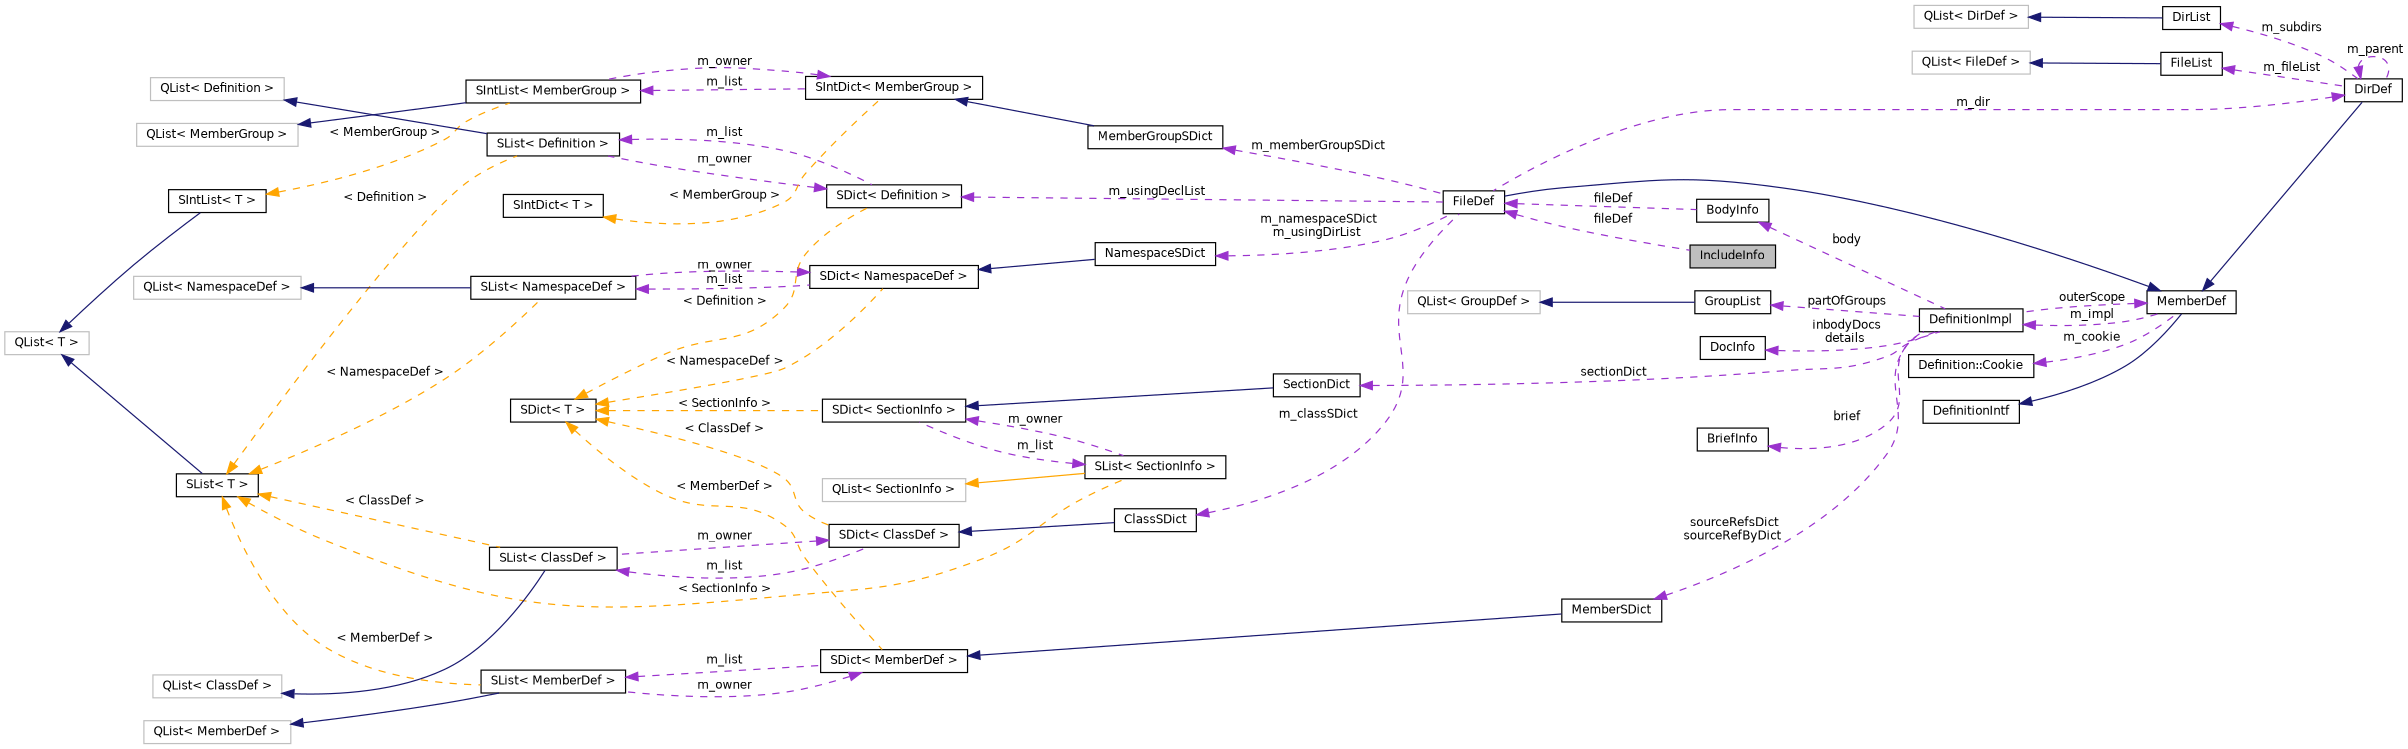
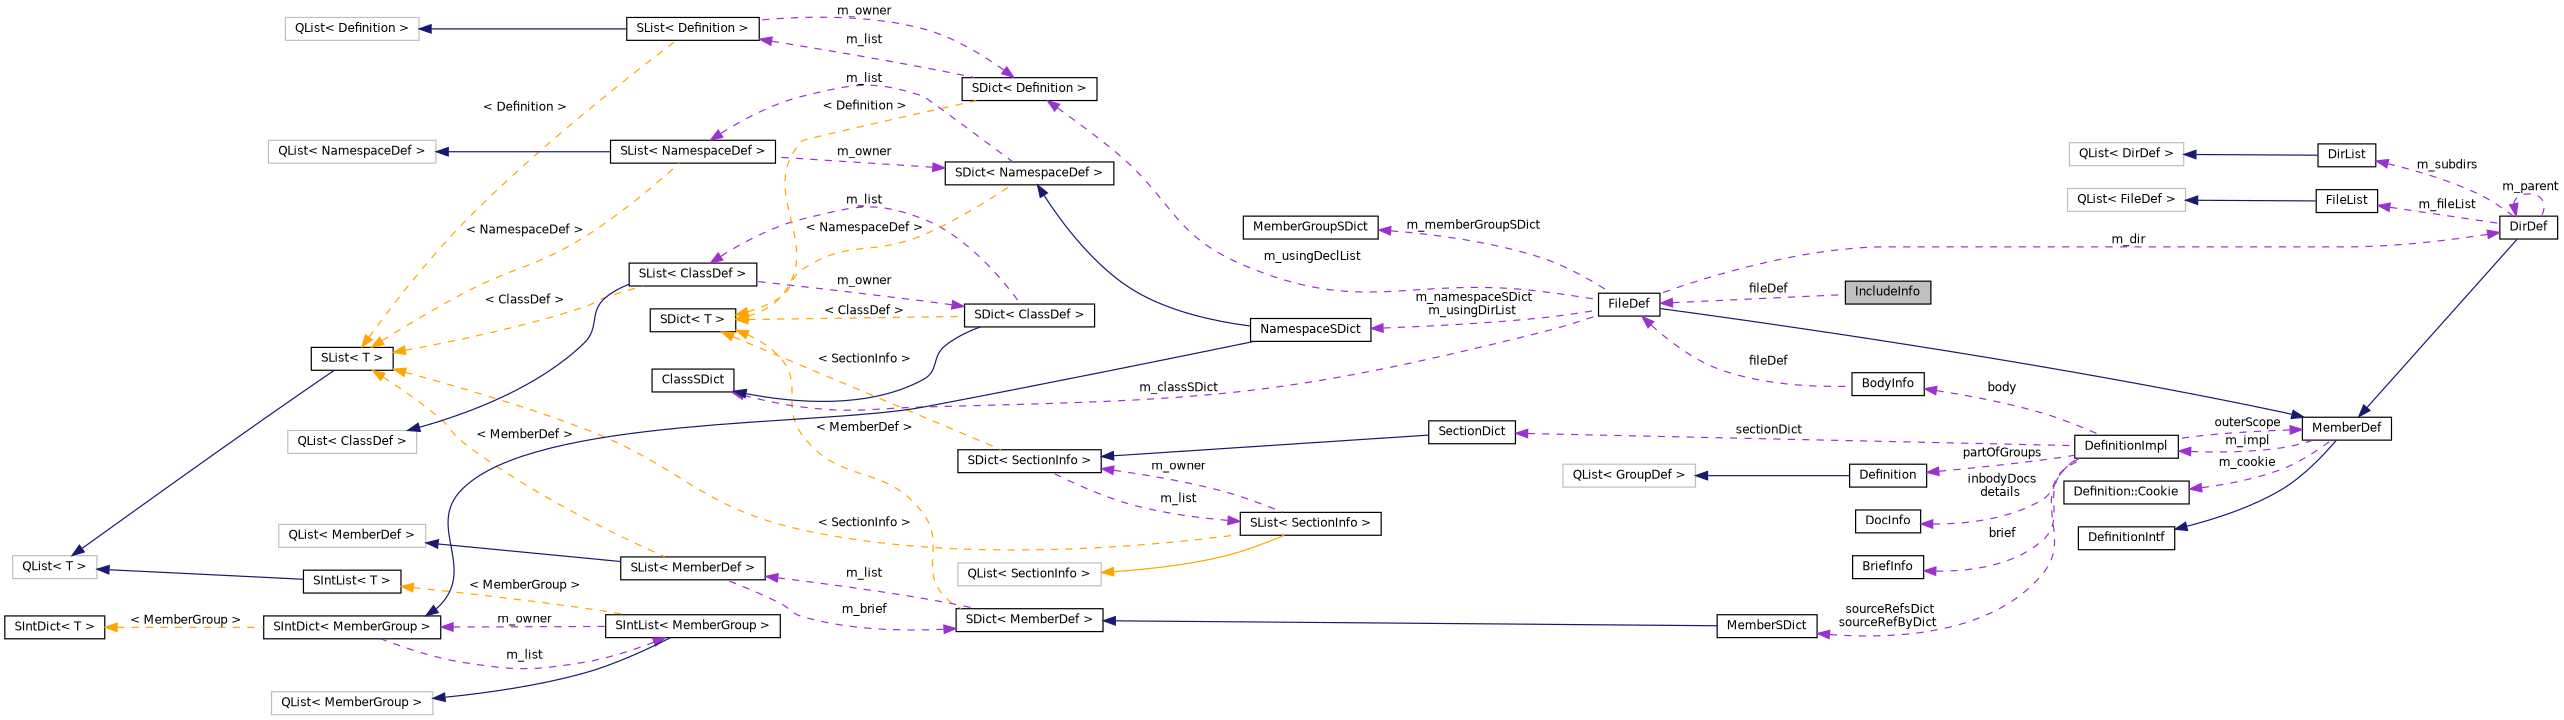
edge "MemberGroupSDict" -> "SIntDict< MemberGroup >": now "NamespaceSDict" -> "SIntDict< MemberGroup >"
node "GroupList": label "GroupList" -> "Definition"
edge "ClassSDict" -> "SDict< ClassDef >": reversed
edge "SList< MemberDef >" -> "SDict< MemberDef >": label " m_owner" -> " m_brief"
